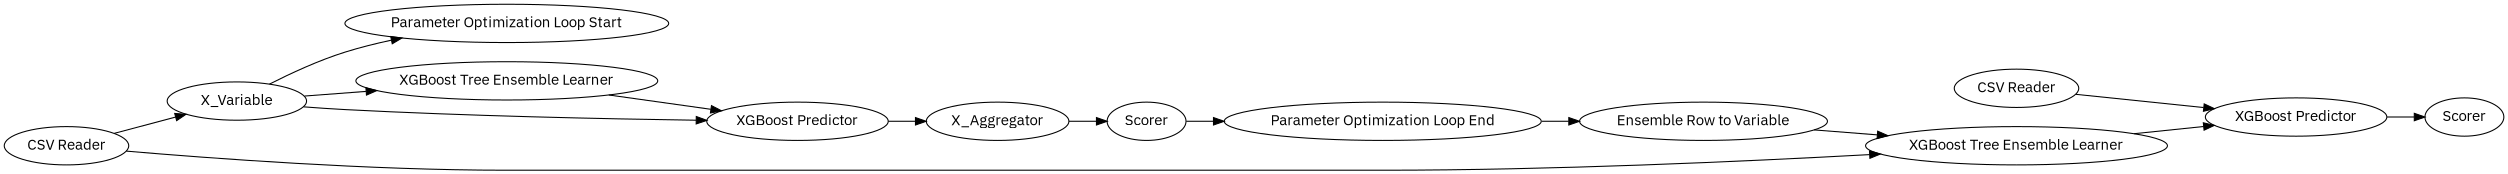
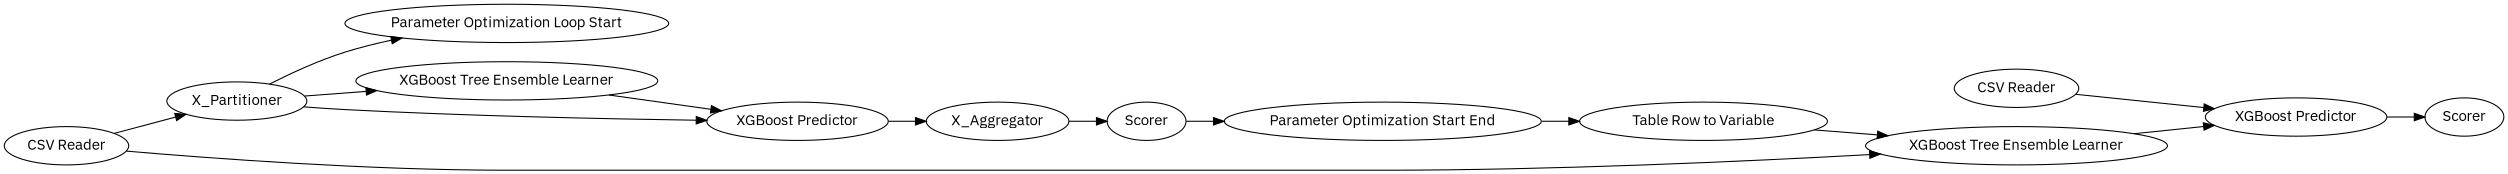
node "X_Variable": label "X_Variable" -> "X_Partitioner"
node "Parameter Optimization Loop End": label "Parameter Optimization Loop End" -> "Parameter Optimization Start End"
node "Ensemble Row to Variable": label "Ensemble Row to Variable" -> "Table Row to Variable"
